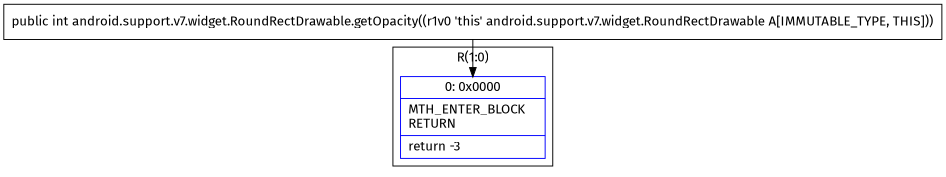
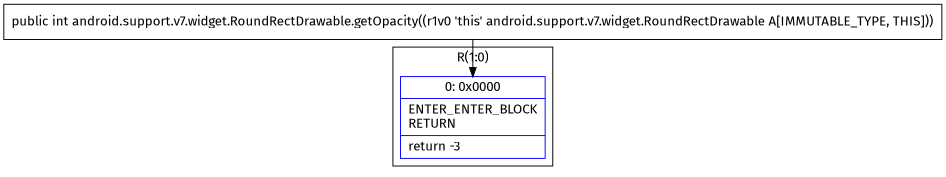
node "0: 0x0000": text "MTH_ENTER_BLOCK" -> "ENTER_ENTER_BLOCK"
